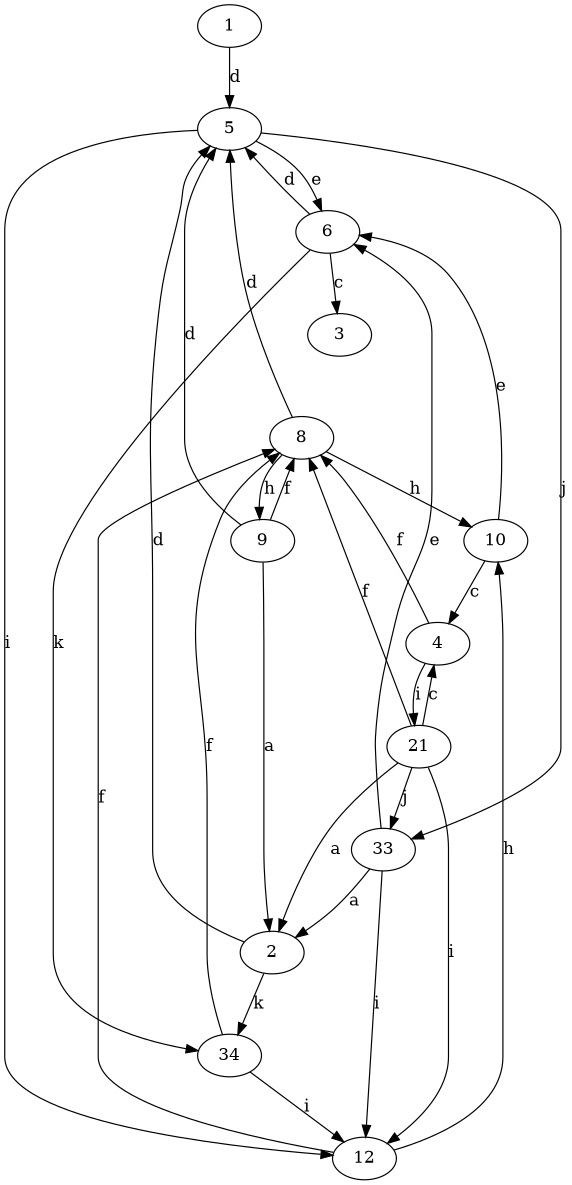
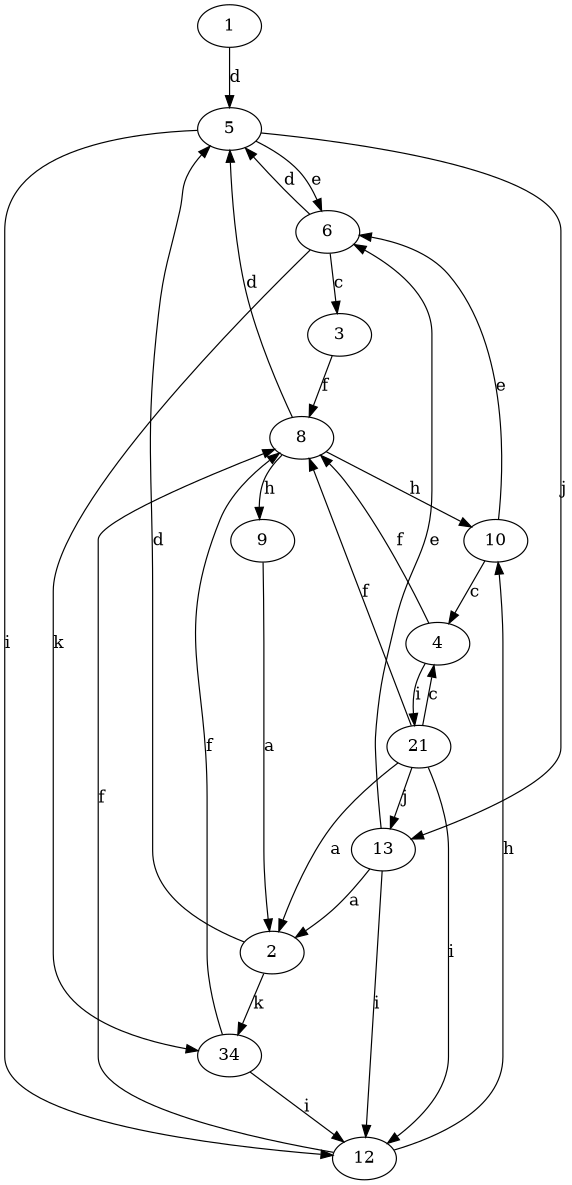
edge "9" -> "5": removed, label "d"
edge "9" -> "8": now "3" -> "8"
node "33": label "33" -> "13"
